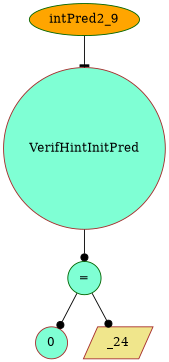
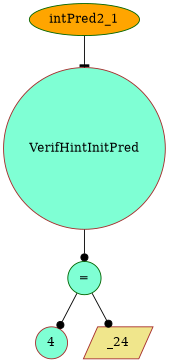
node "intPred2_9": label "intPred2_9" -> "intPred2_1"
node "0": label "0" -> "4"
